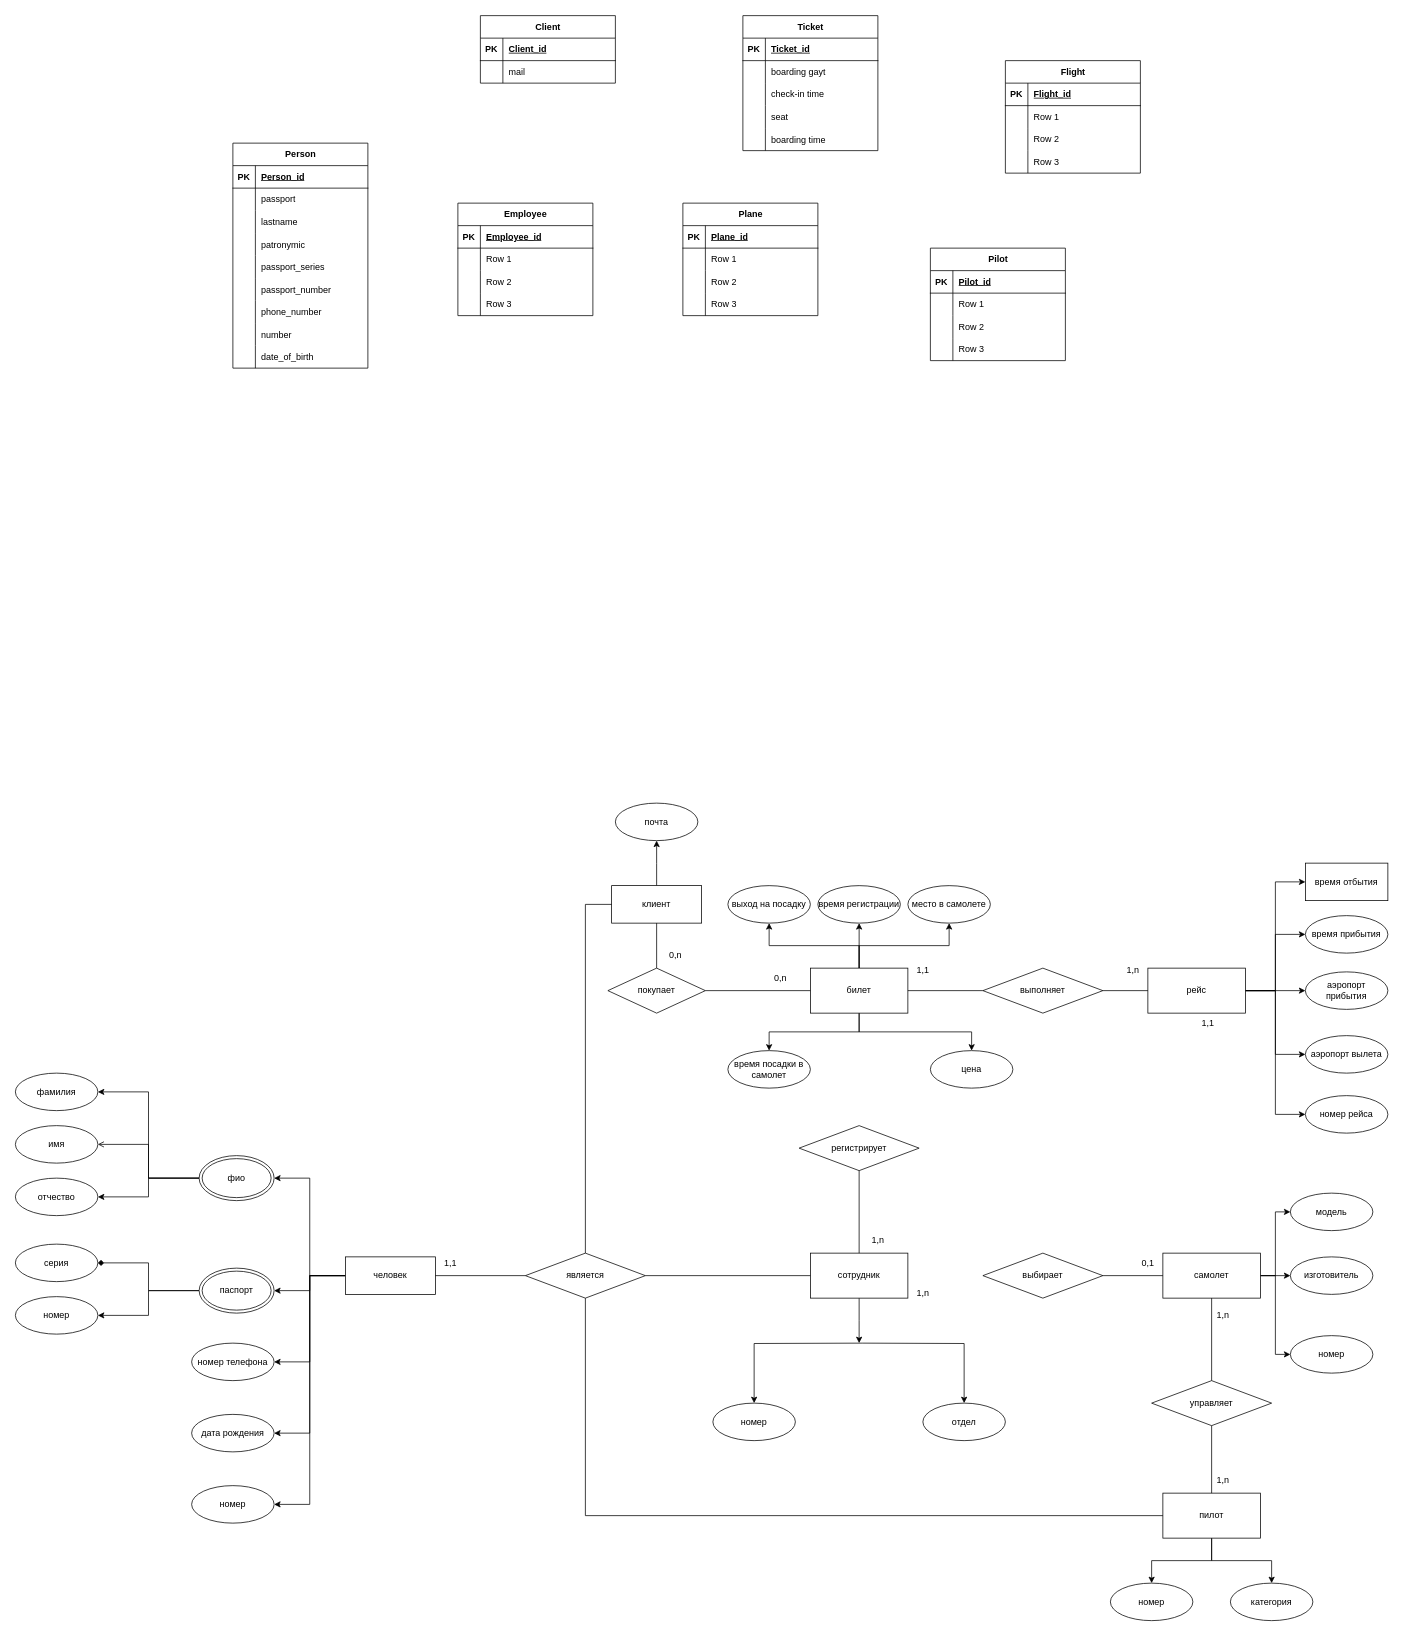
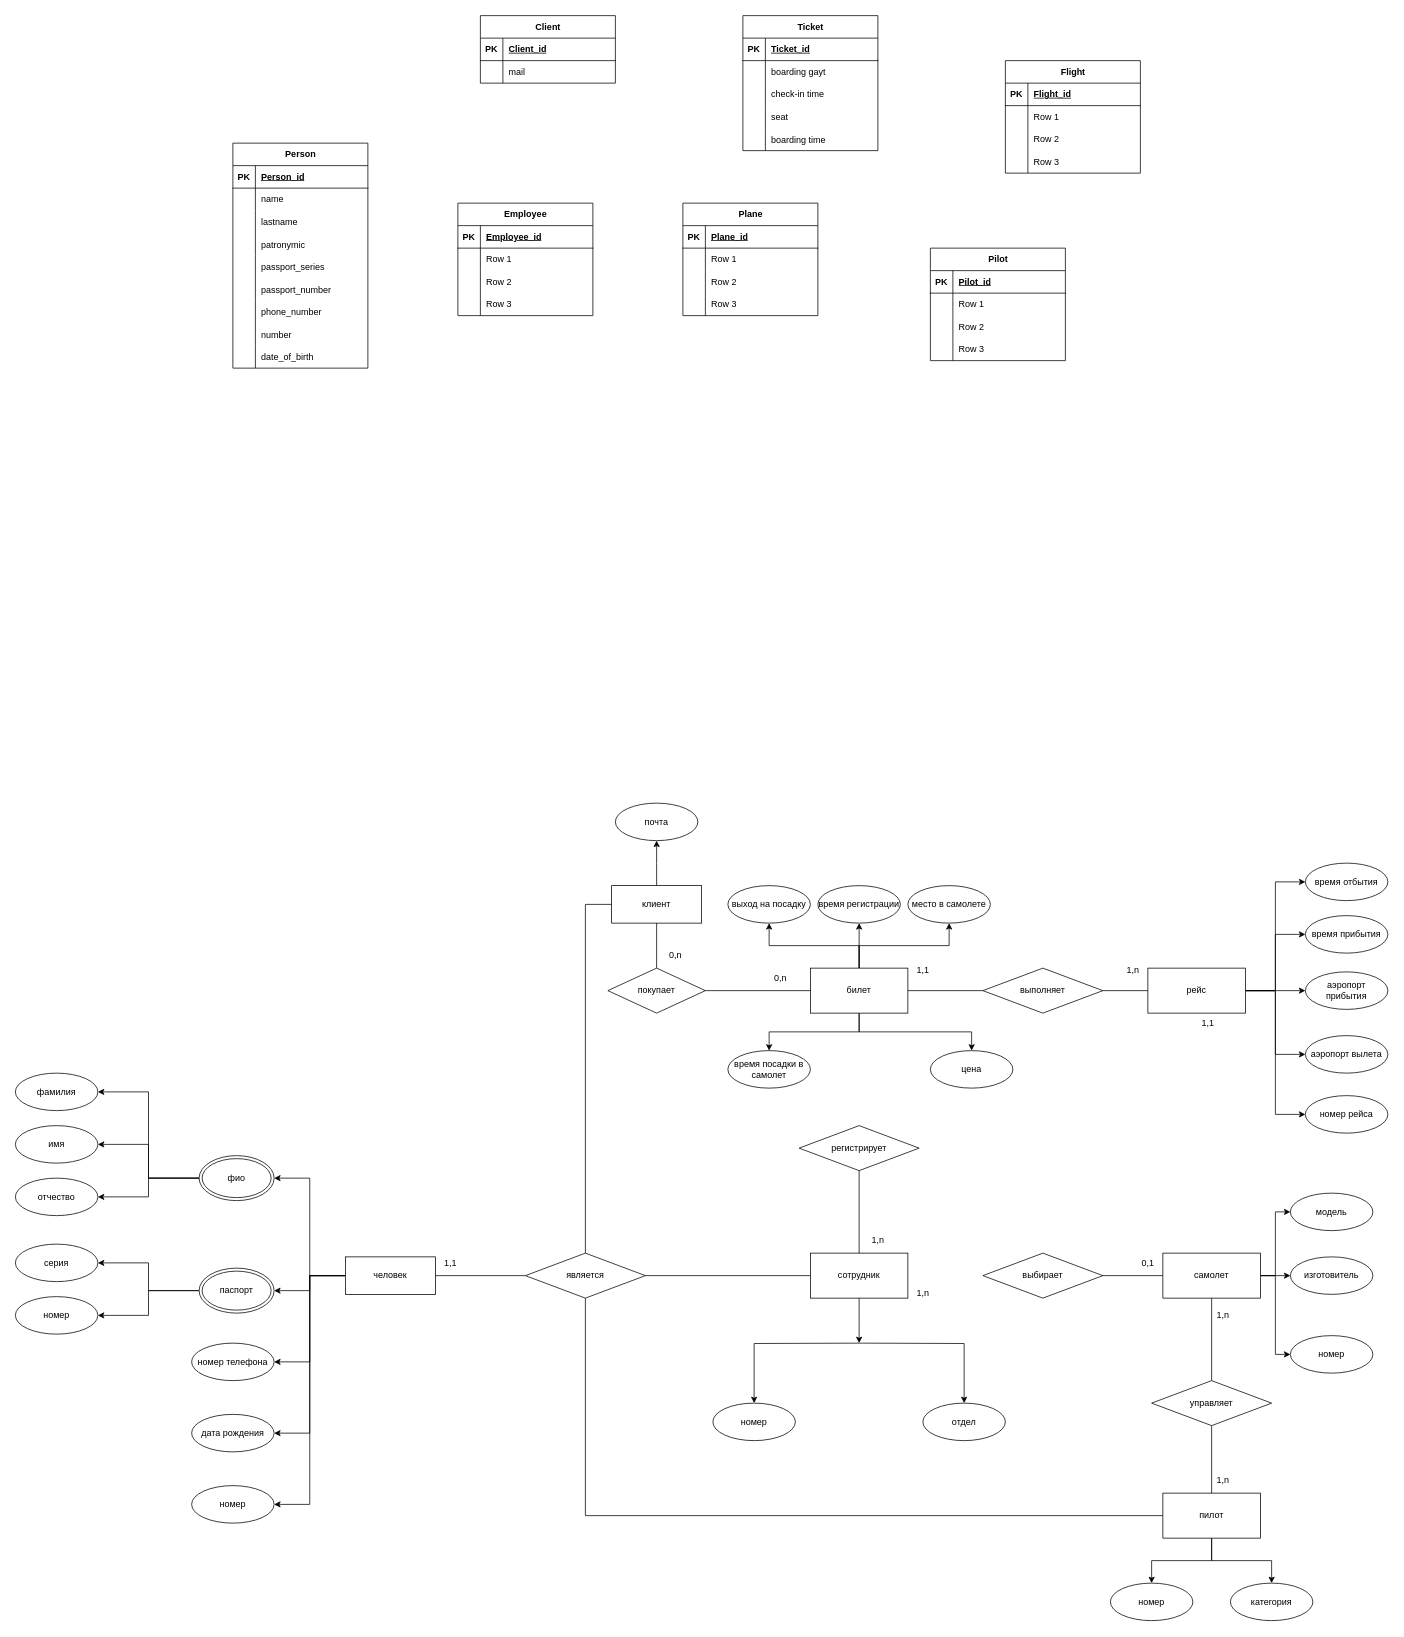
node "passport": label "passport" -> "name"
node "время отбытия": shape rectangle -> ellipse
edge "фио" -> "имя": arrowhead open -> classic
edge "паспорт" -> "серия": arrowhead diamond -> classic
